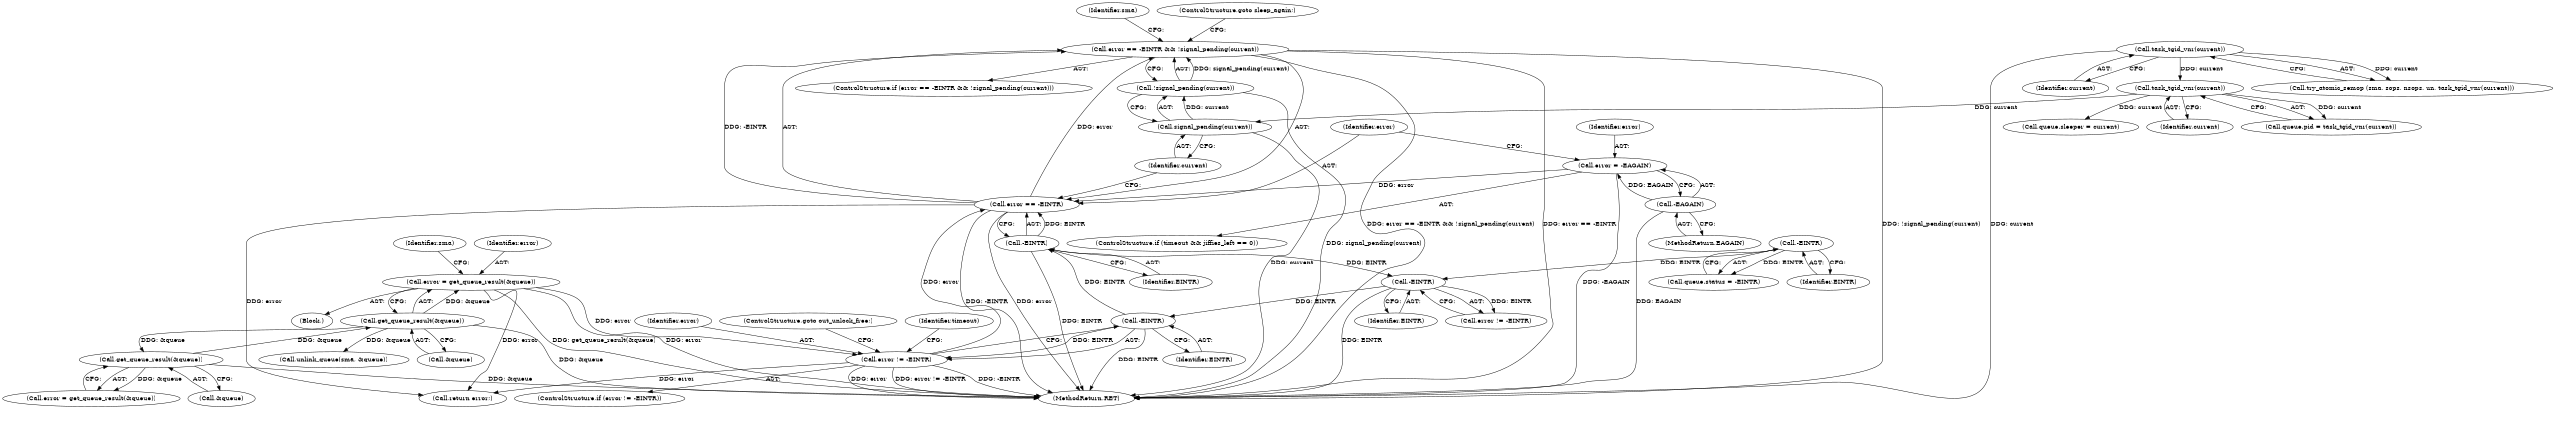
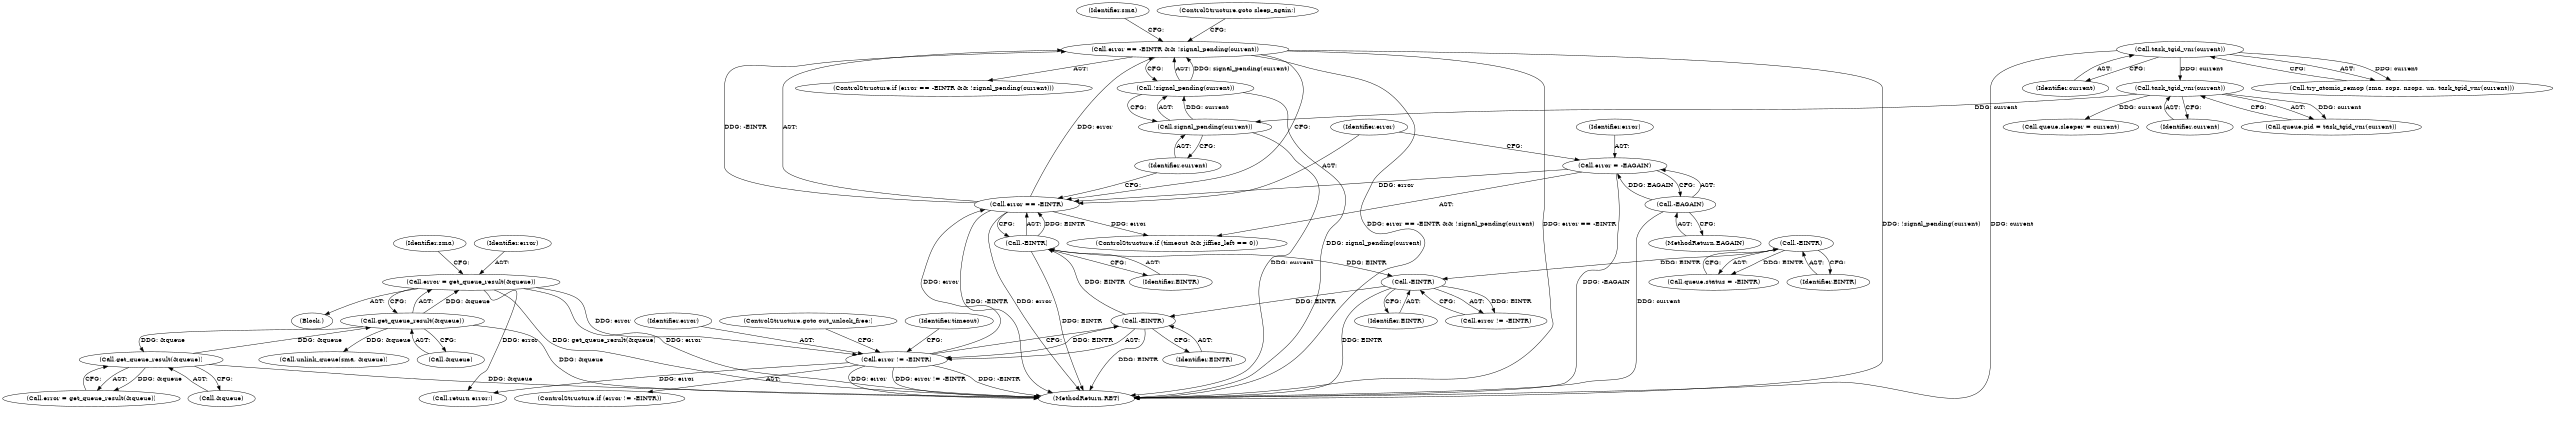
edge "(Call,error == -EINTR && !signal_pending(current))" -> "(Call,error == -EINTR)": label "AST: " -> "CFG: "
edge "(Call,error == -EINTR)" -> "(Call,return error;)": now "(Call,error == -EINTR)" -> "(ControlStructure,if (timeout && jiffies_left == 0))"
edge "(Call,-EAGAIN)" -> "(MethodReturn,RET)": label "DDG: EAGAIN" -> "DDG: current"
